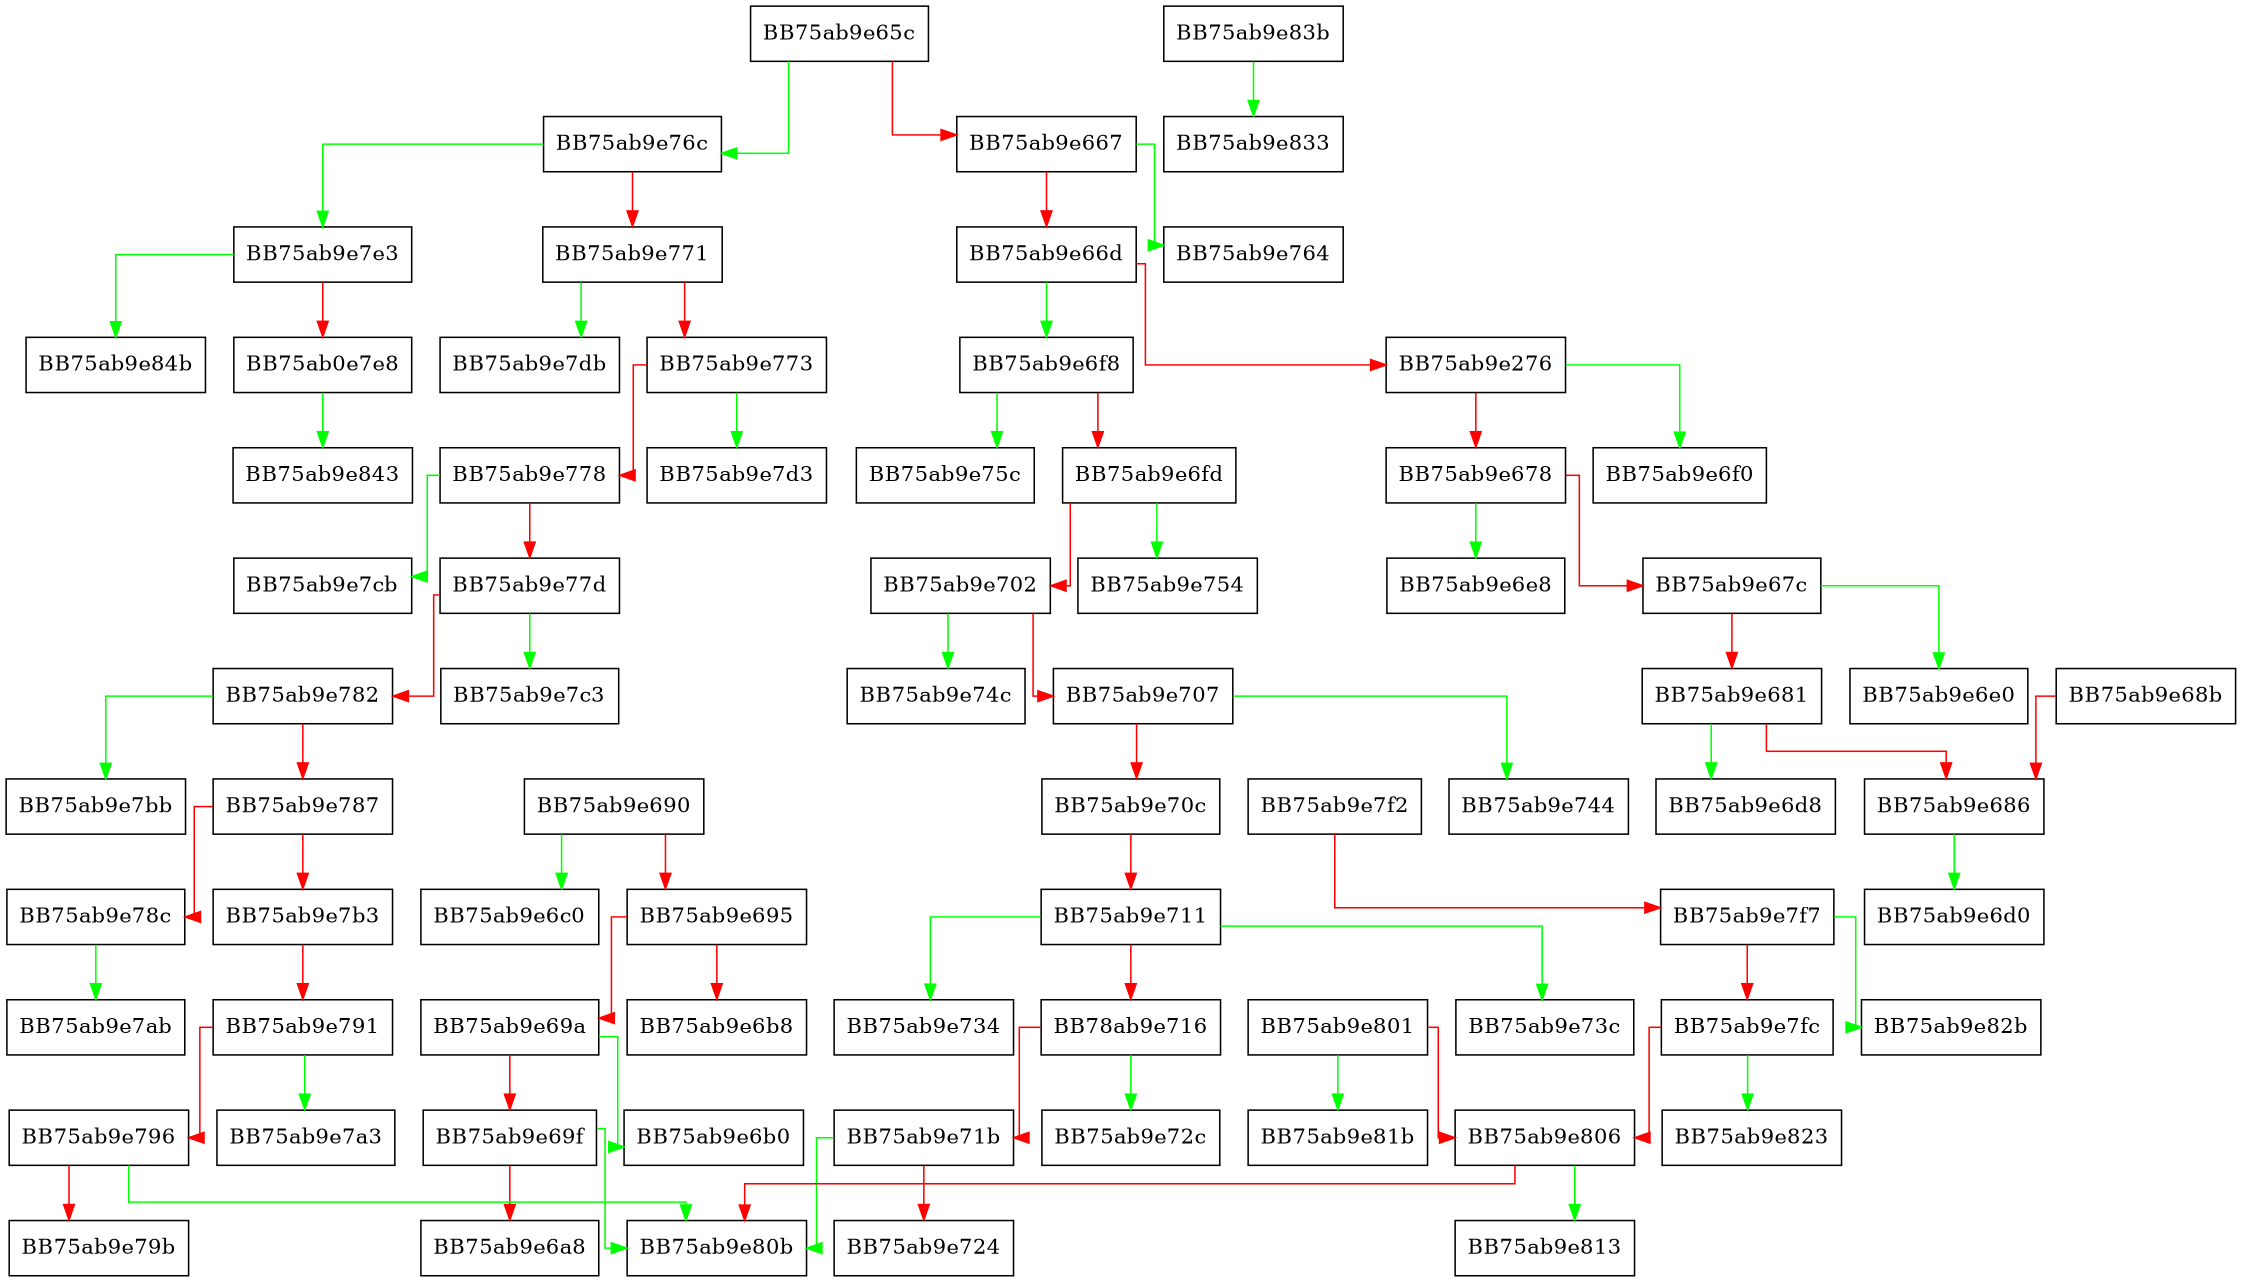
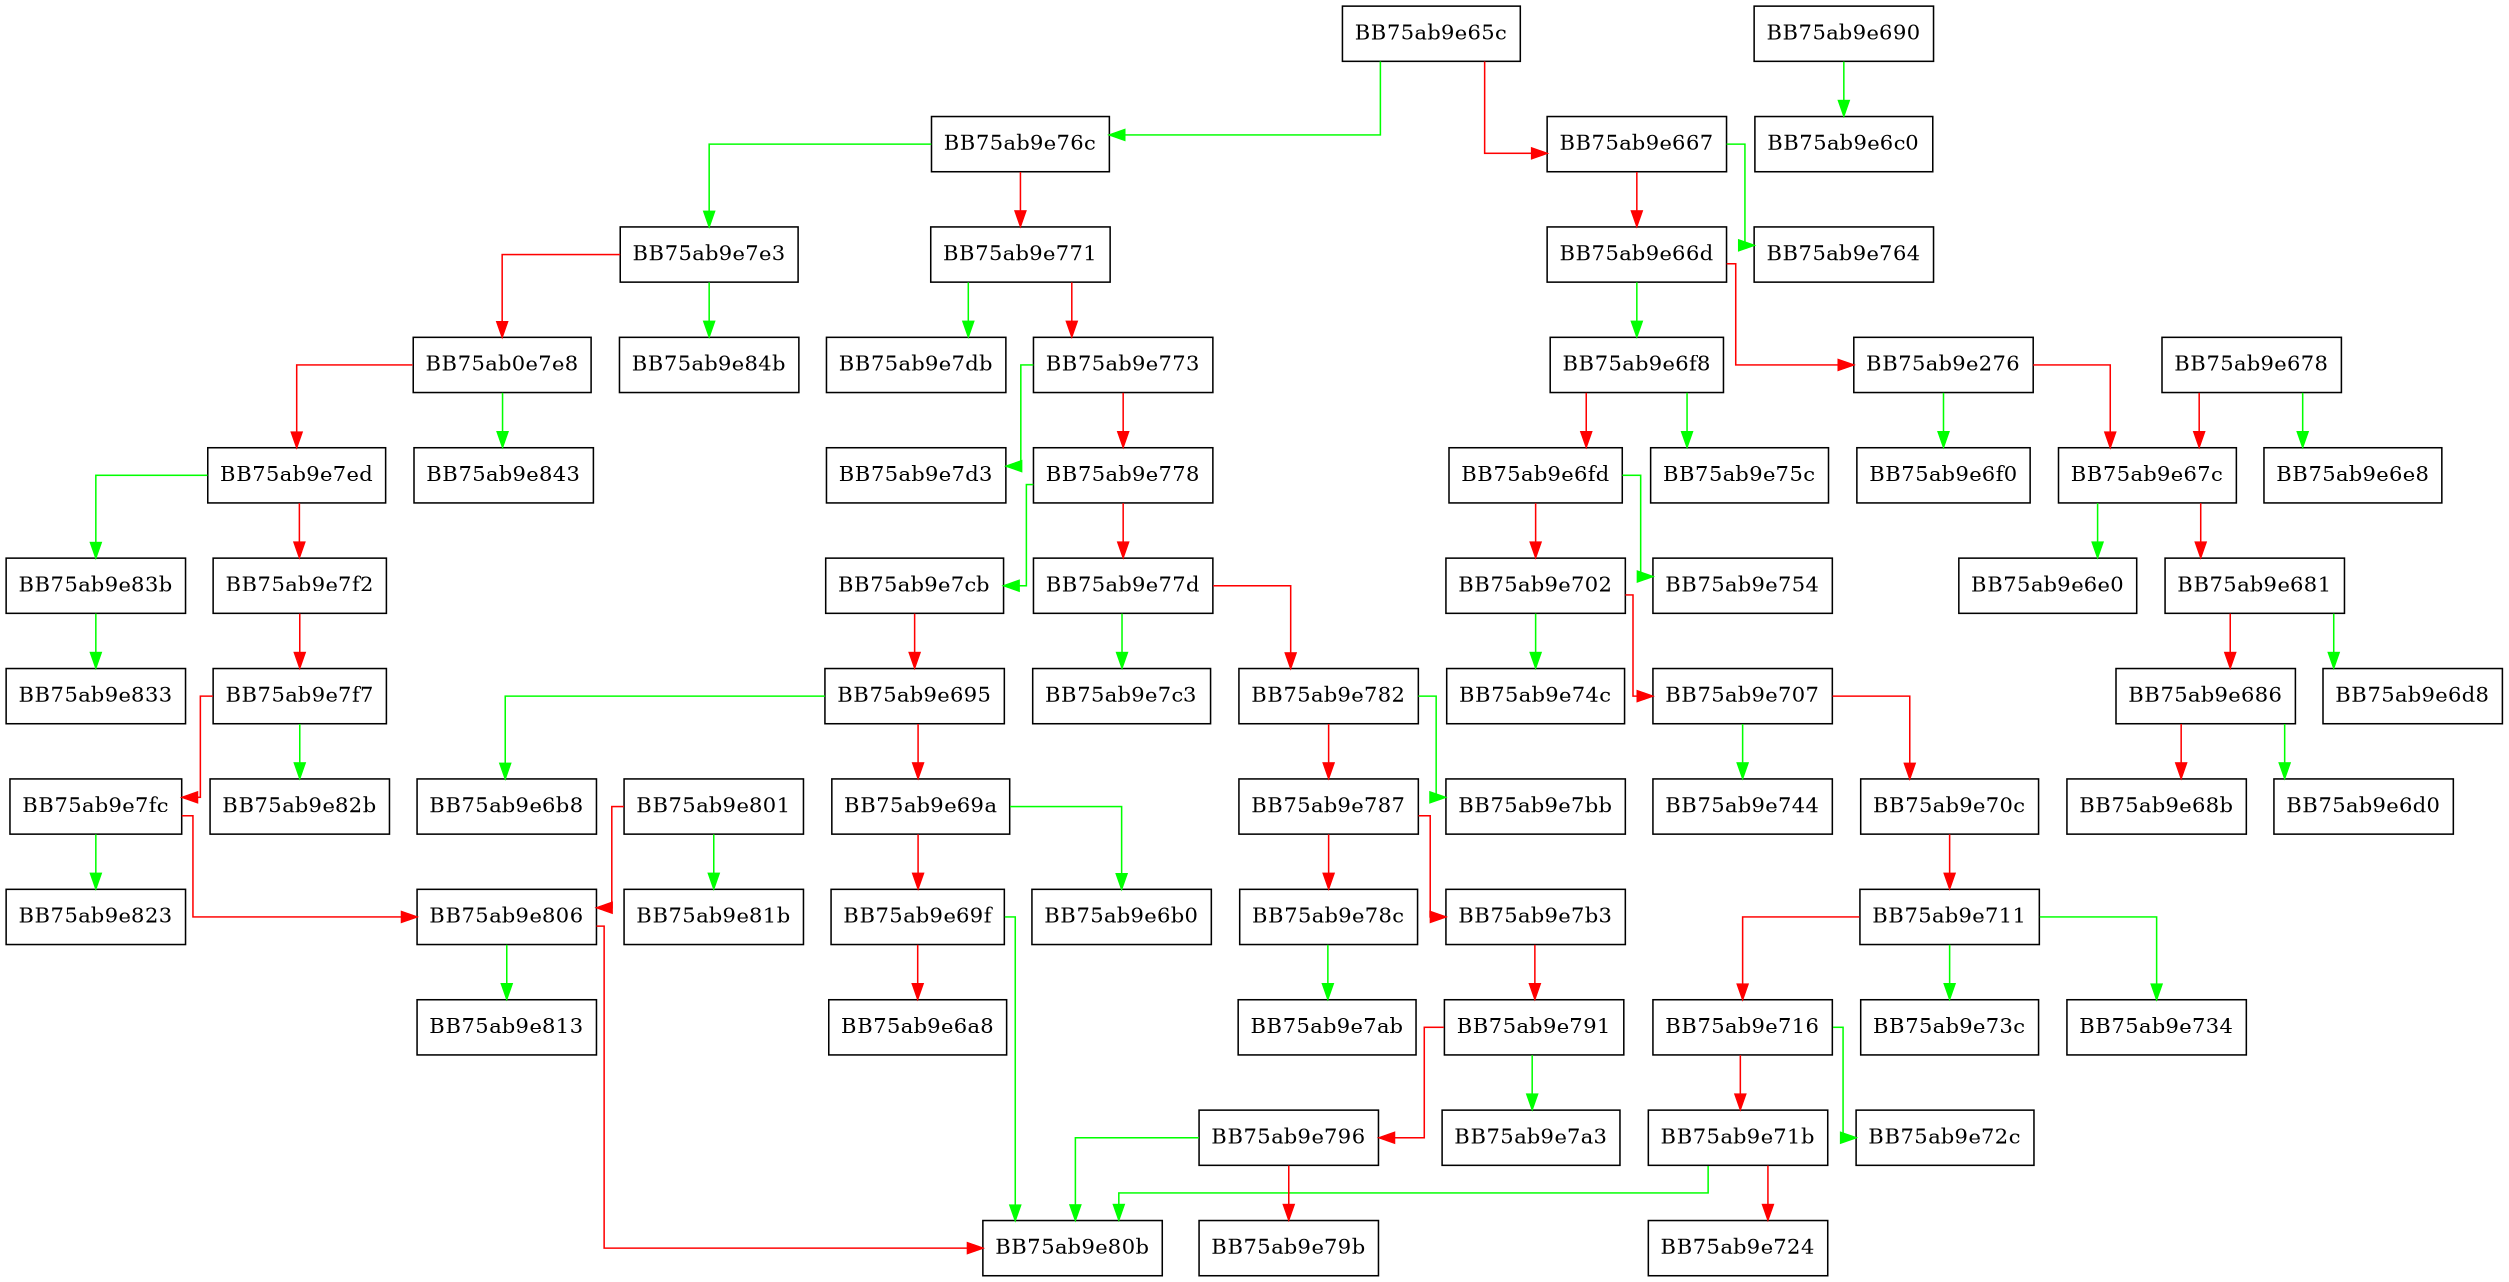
edge "BB75ab9e276" -> "BB75ab9e678": now "BB75ab9e276" -> "BB75ab9e67c"
node "BB75ab9e7ed": added
edge "BB75ab9e68b" -> "BB75ab9e686": reversed
edge "BB75ab9e690" -> "BB75ab9e695": now "BB75ab9e7cb" -> "BB75ab9e695"
edge "BB75ab9e695" -> "BB75ab9e6b8": color red -> green
node "BB78ab9e716": label "BB78ab9e716" -> "BB75ab9e716"
